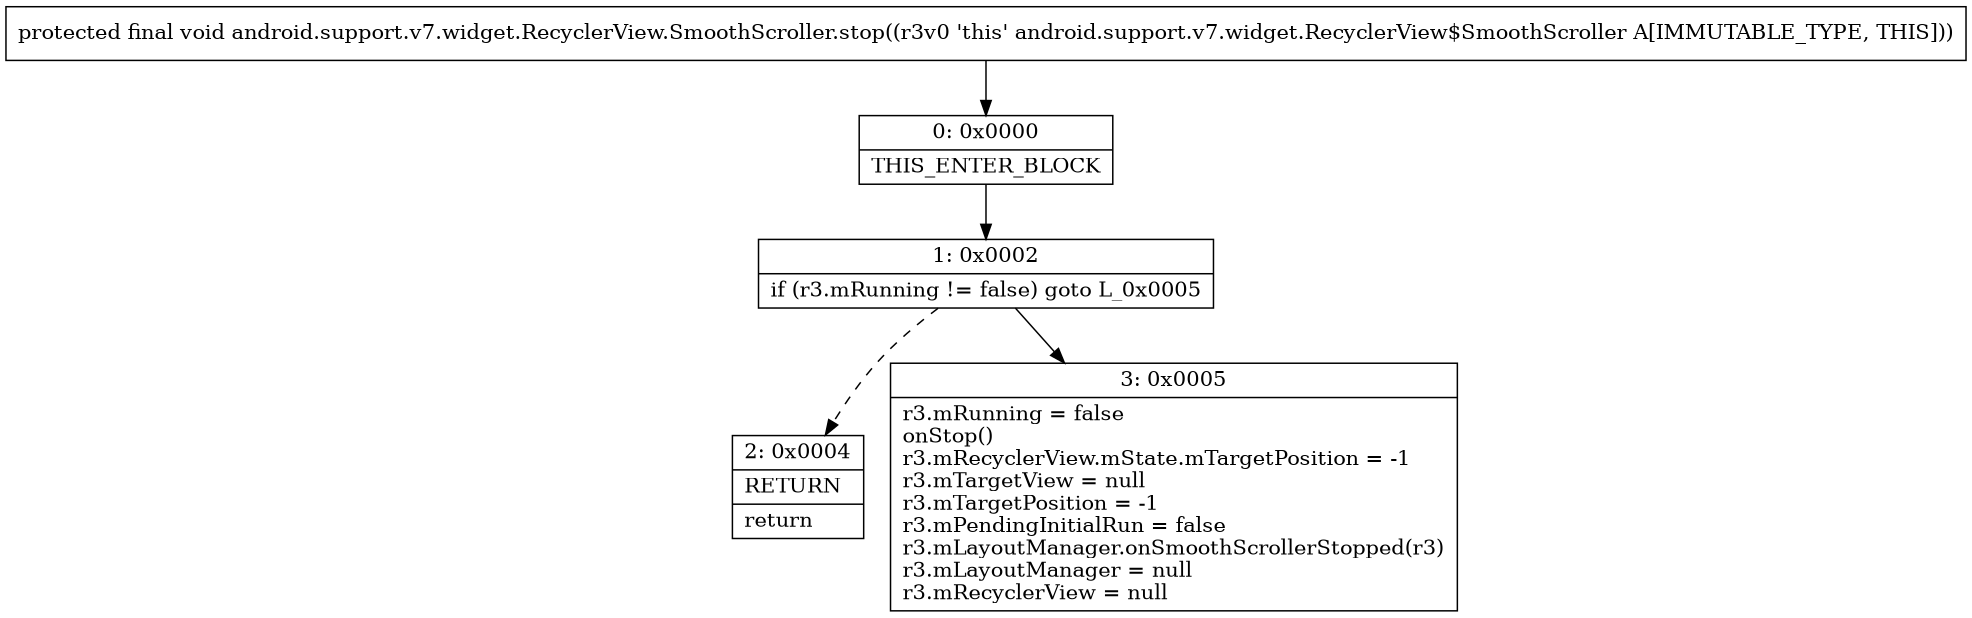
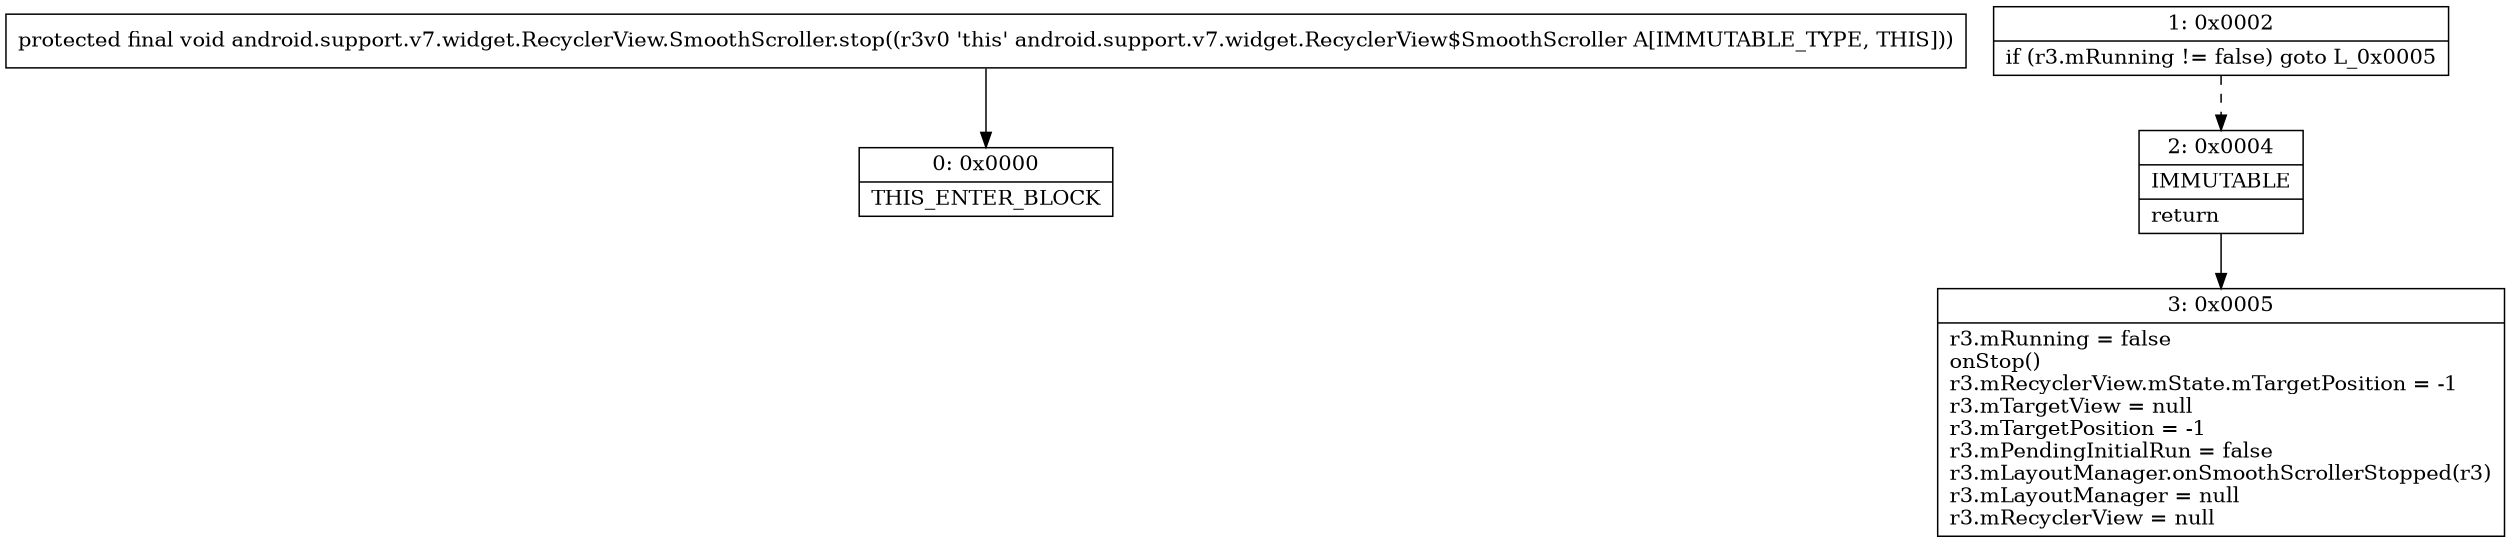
edge "0: 0x0000" -> "1: 0x0002": removed
edge "1: 0x0002" -> "3: 0x0005": now "2: 0x0004" -> "3: 0x0005"
node "2: 0x0004": text "RETURN" -> "IMMUTABLE"
